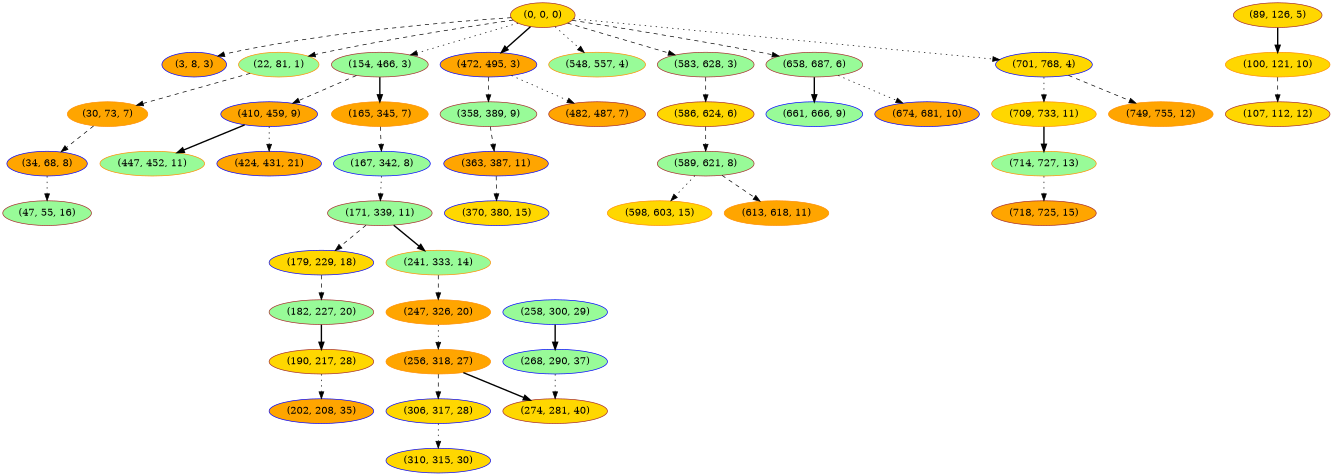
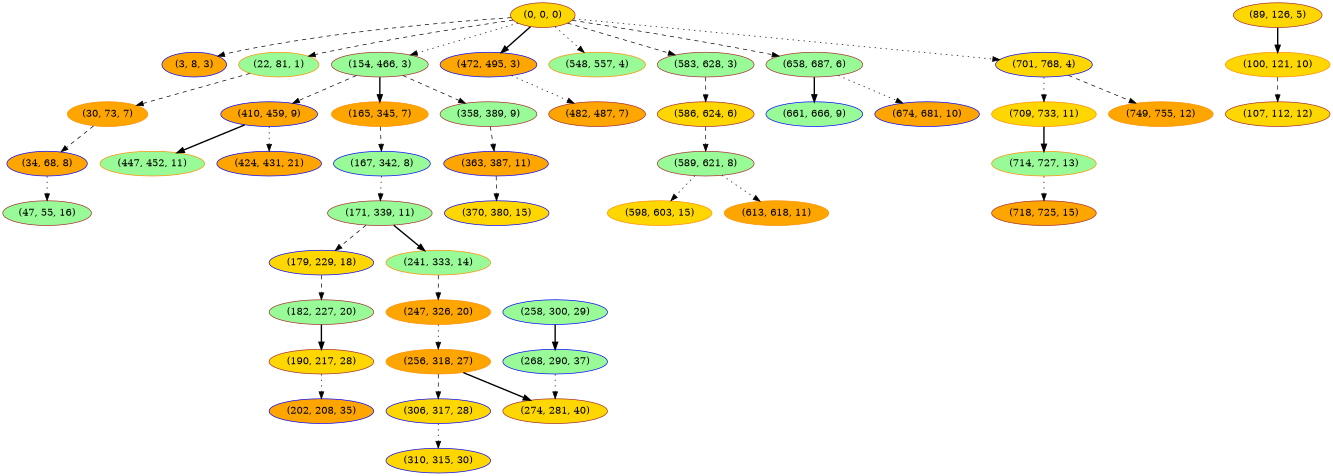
edge "(472, 495, 3)" -> "(358, 389, 9)": now "(154, 466, 3)" -> "(358, 389, 9)"
edge "(589, 621, 8)" -> "(613, 618, 11)": style dashed -> dotted
